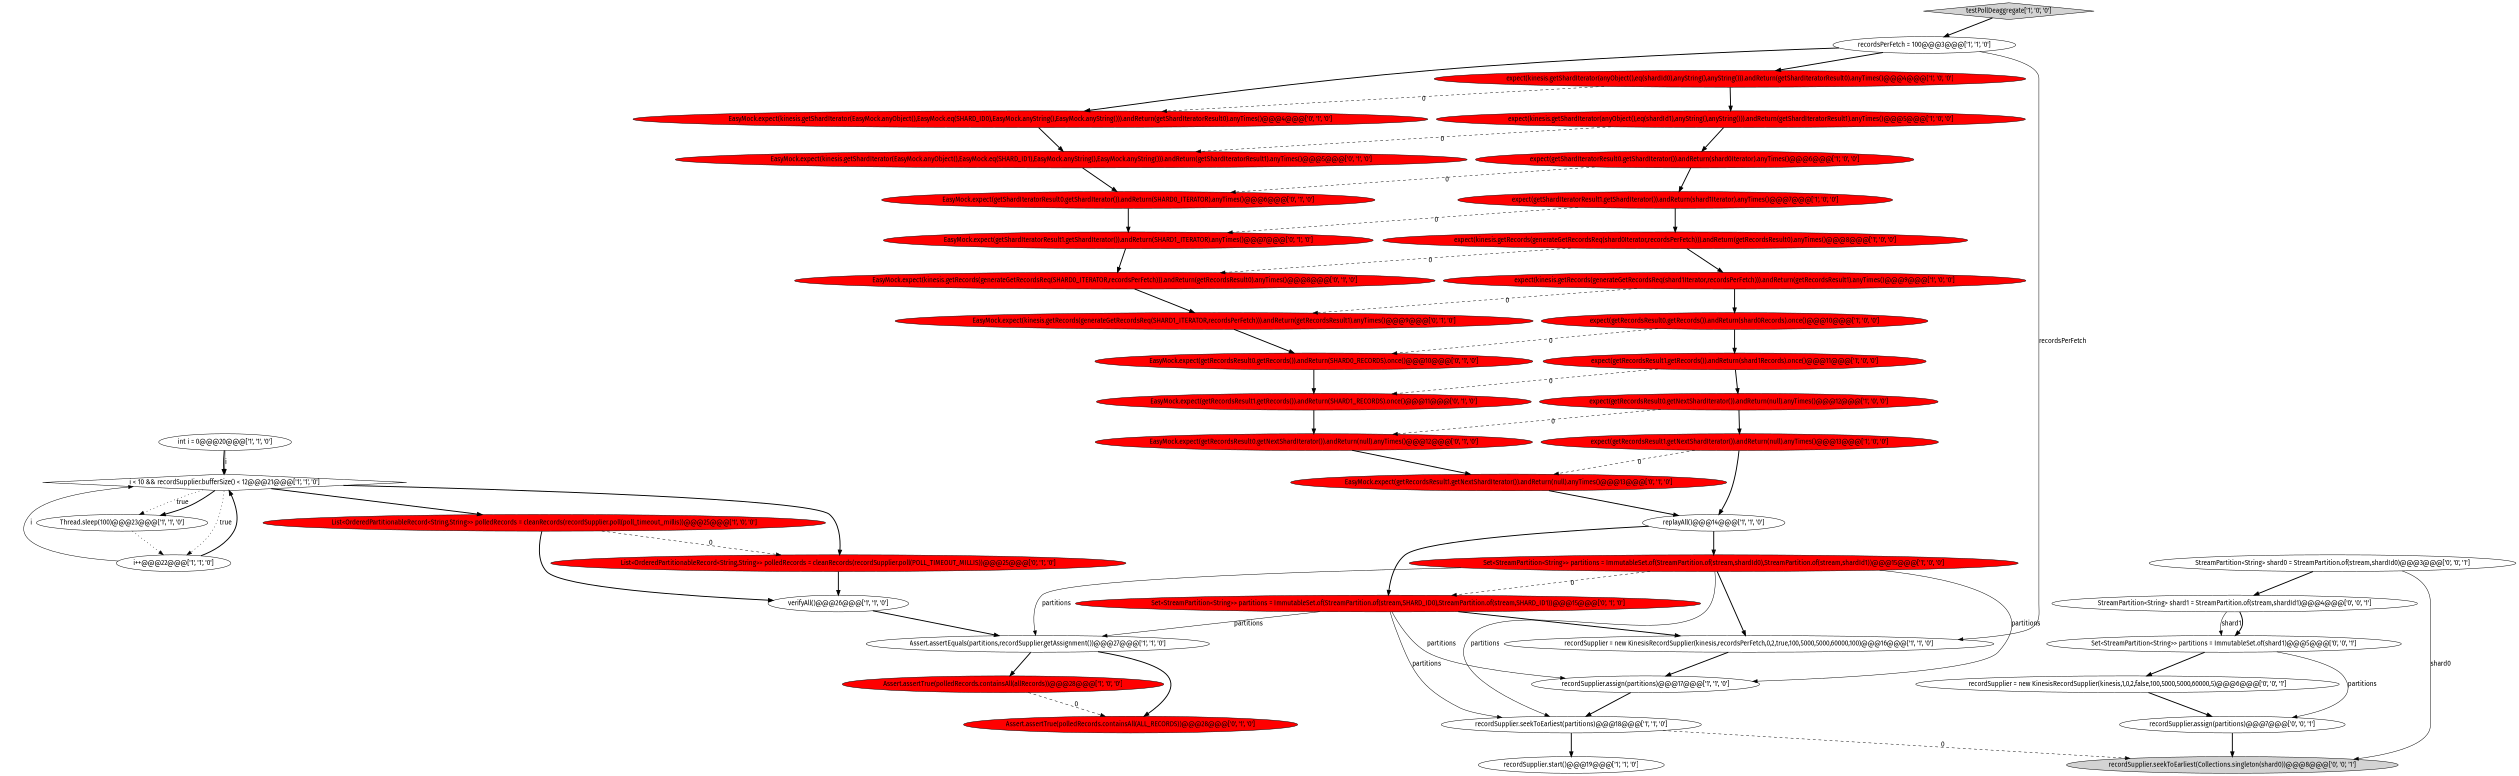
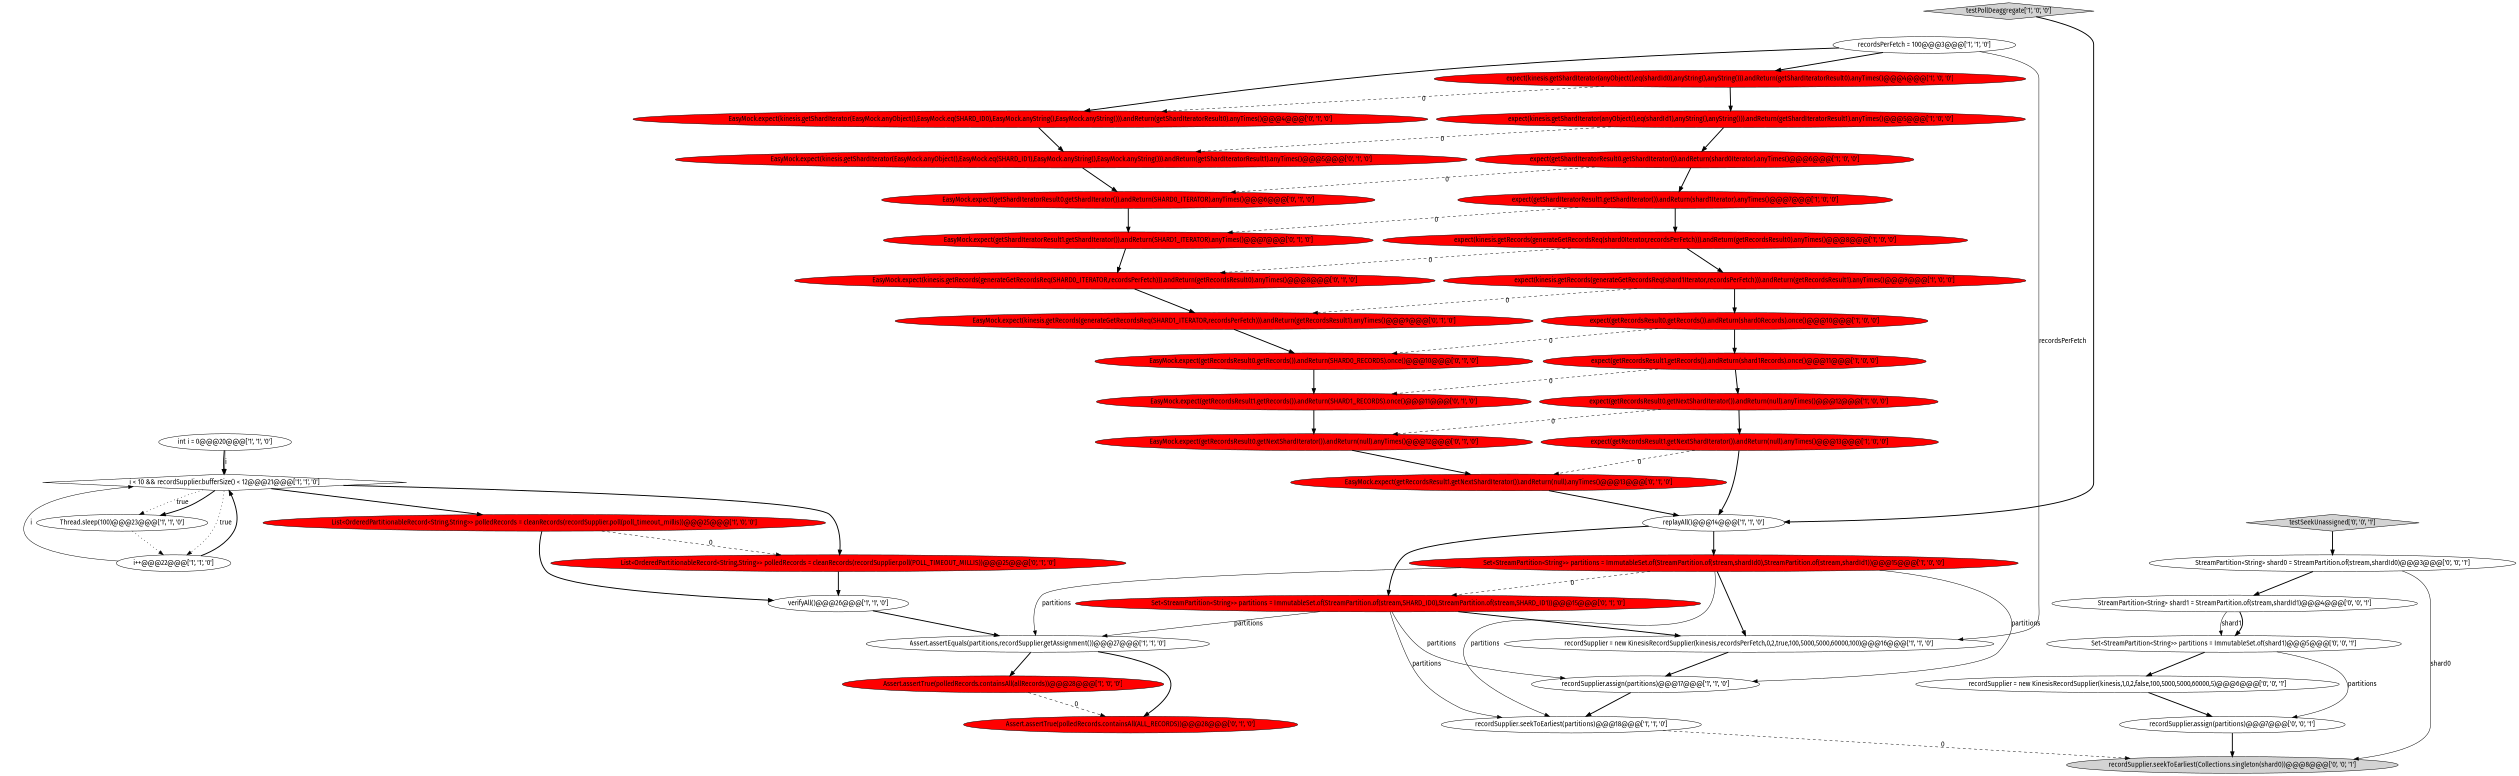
edge "testPollDeaggregate['1', '0', '0']" -> "recordsPerFetch = 100@@@3@@@['1', '1', '0']": now "testPollDeaggregate['1', '0', '0']" -> "replayAll()@@@14@@@['1', '1', '0']"
node "testSeekUnassigned['0', '0', '1']": added
node "recordSupplier.start()@@@19@@@['1', '1', '0']": removed
